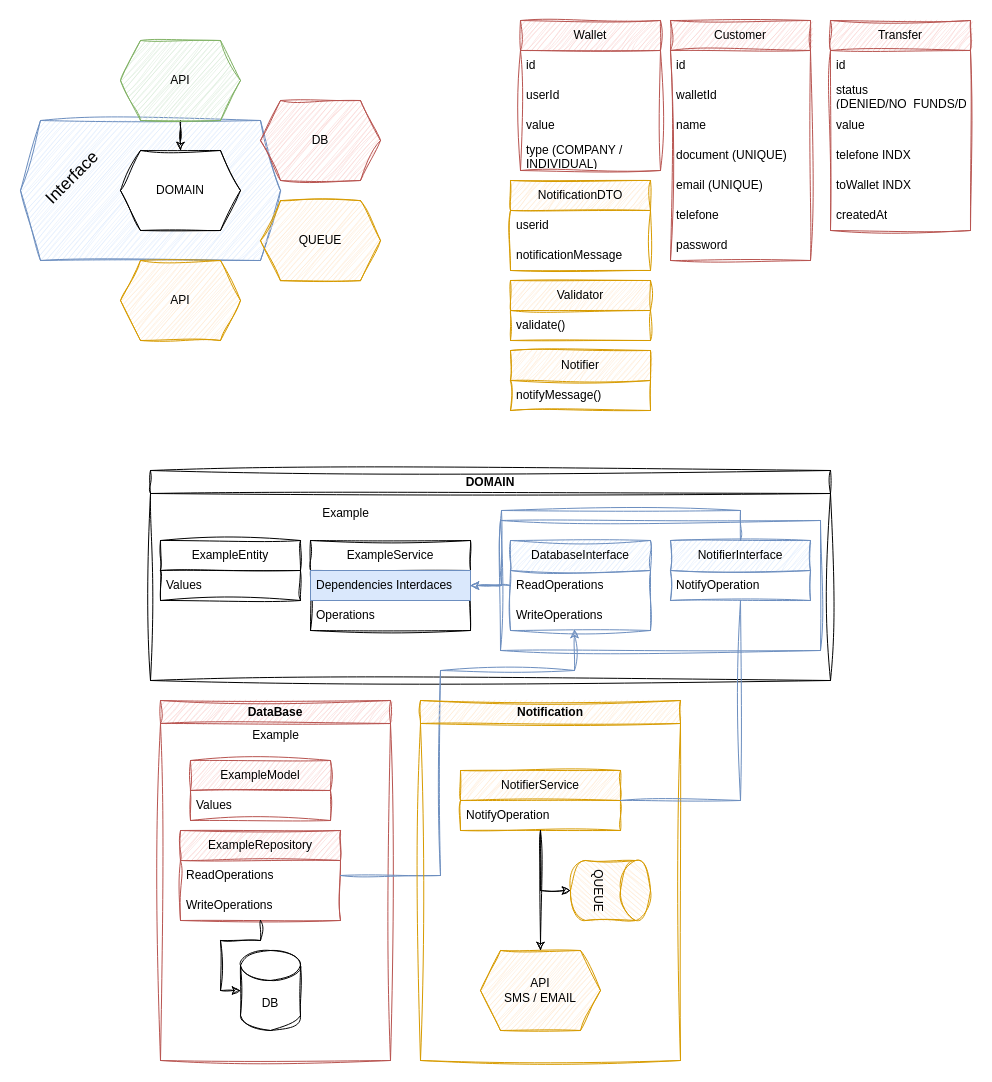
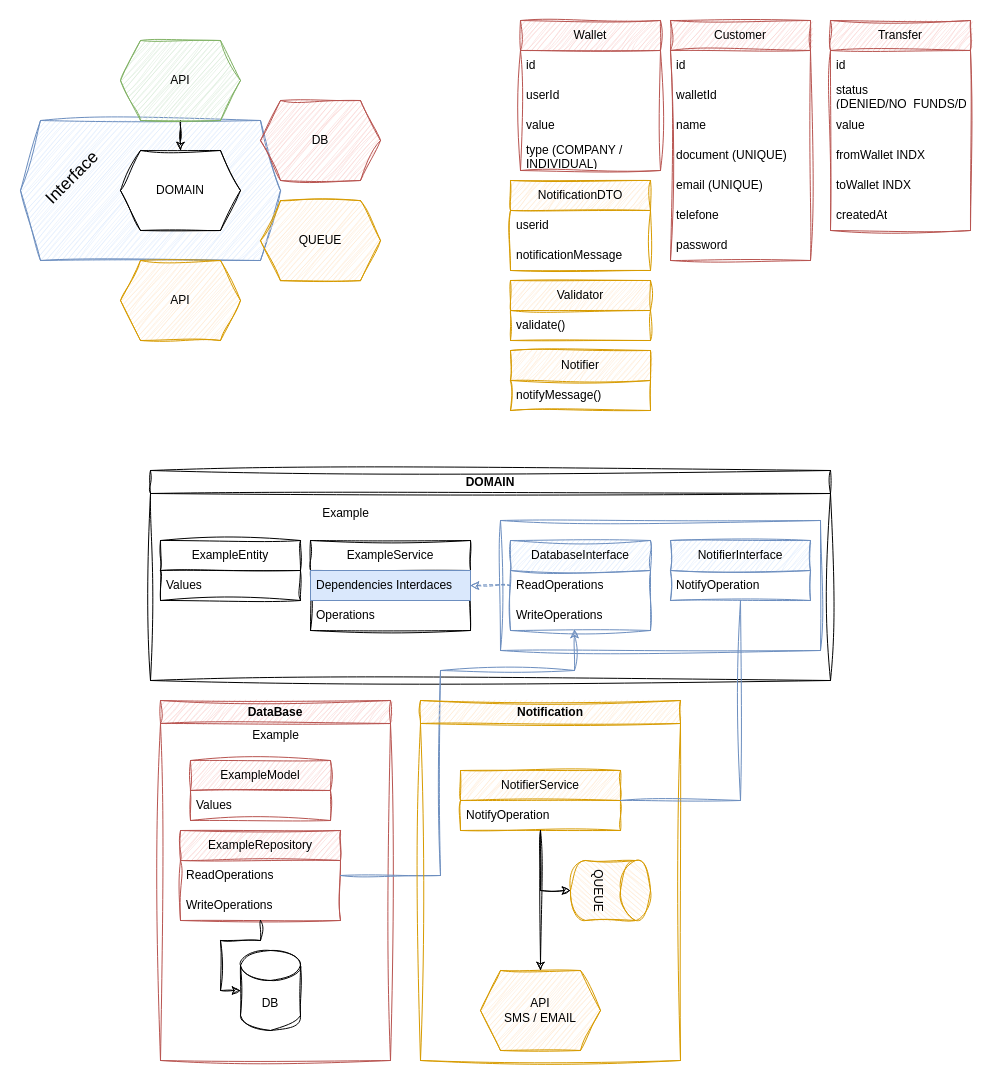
node "telefone INDX": label "telefone INDX" -> "fromWallet INDX"
edge "NotifierInterface" -> "Dependencies Interdaces": removed
edge "DatabaseInterface" -> "ExampleService": style solid -> dashed
node "API SMS / EMAIL": moved (541, 991) -> (541, 1011)
